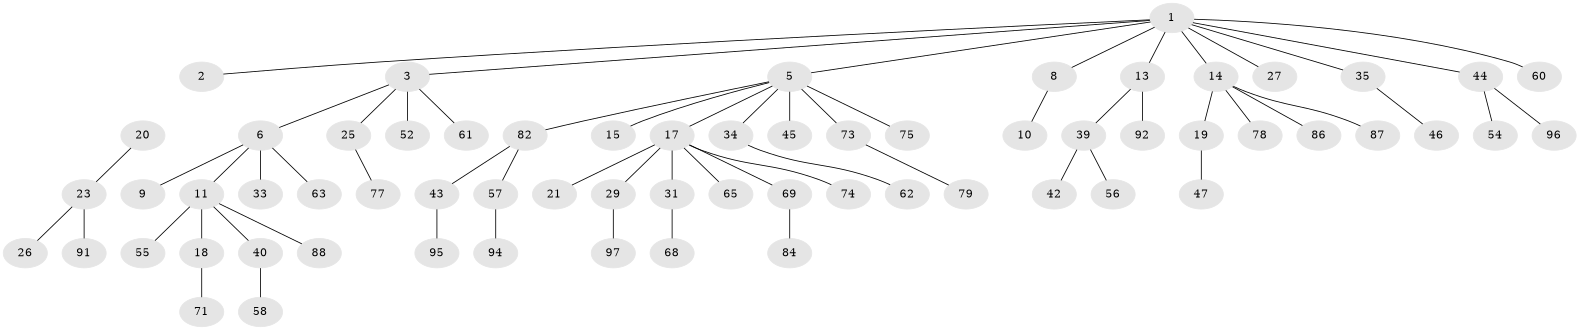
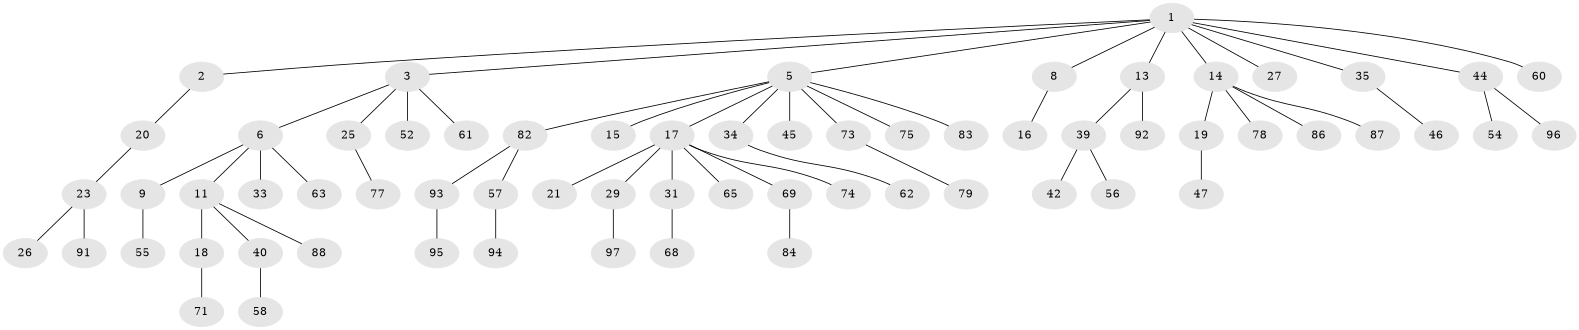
edge "2" -- "20": added
node "83": added
node "10": label "10" -> "16"
node "43": label "43" -> "93"
edge "11" -- "55": now "9" -- "55"
